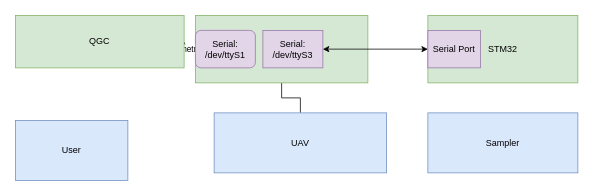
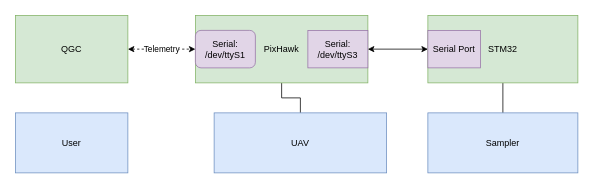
node "QGC": size 169x53 -> 113x68
node "Serial: /dev/ttyS3": moved (293, 49) -> (338, 49)
edge "STM32" -- "Sampler": added
node "User": moved (72, 150) -> (72, 143)
